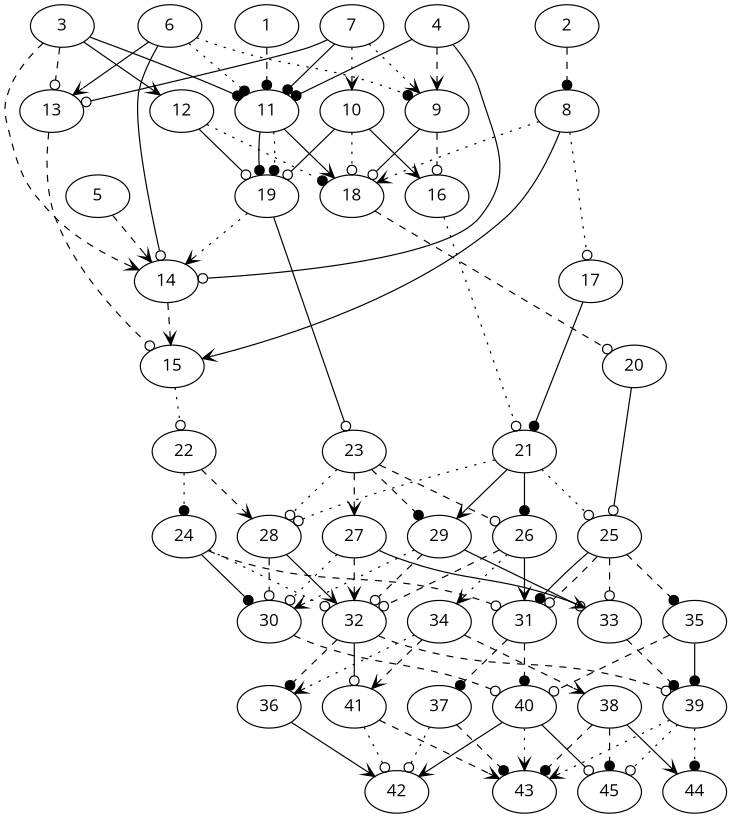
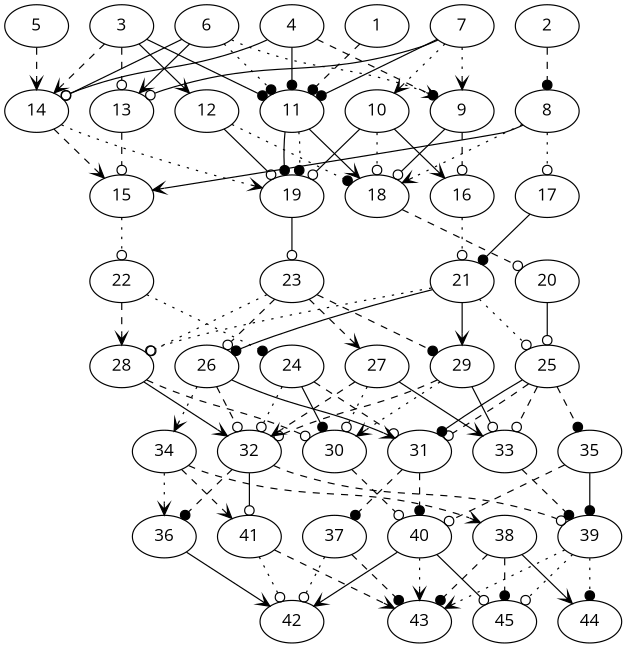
edge "19" -> "14": reversed
